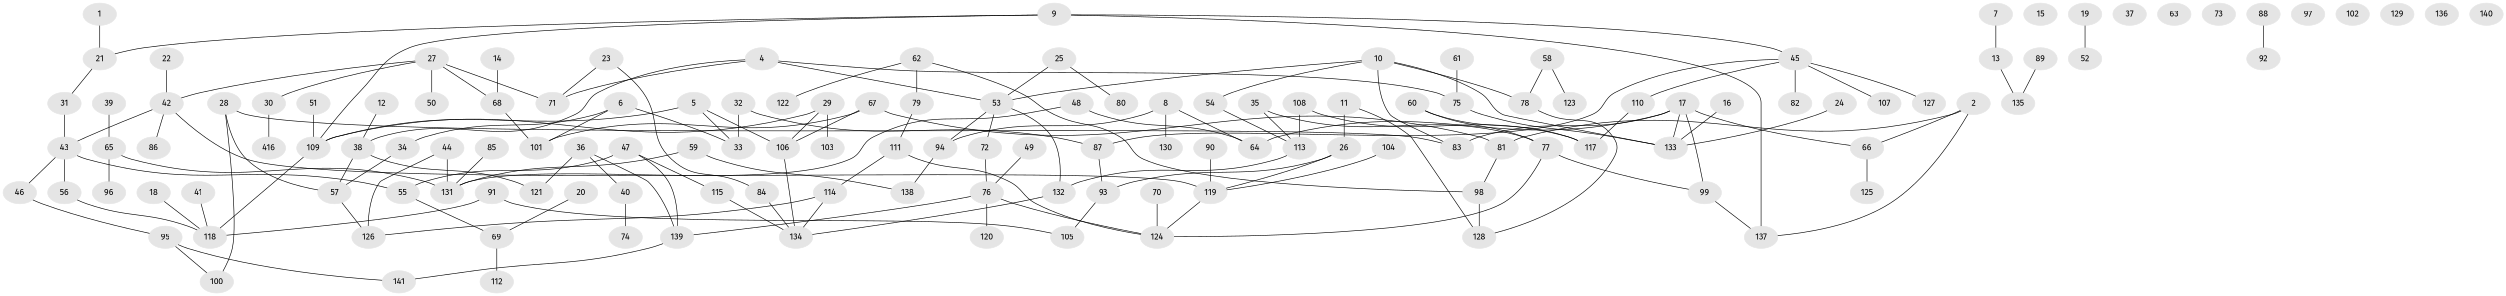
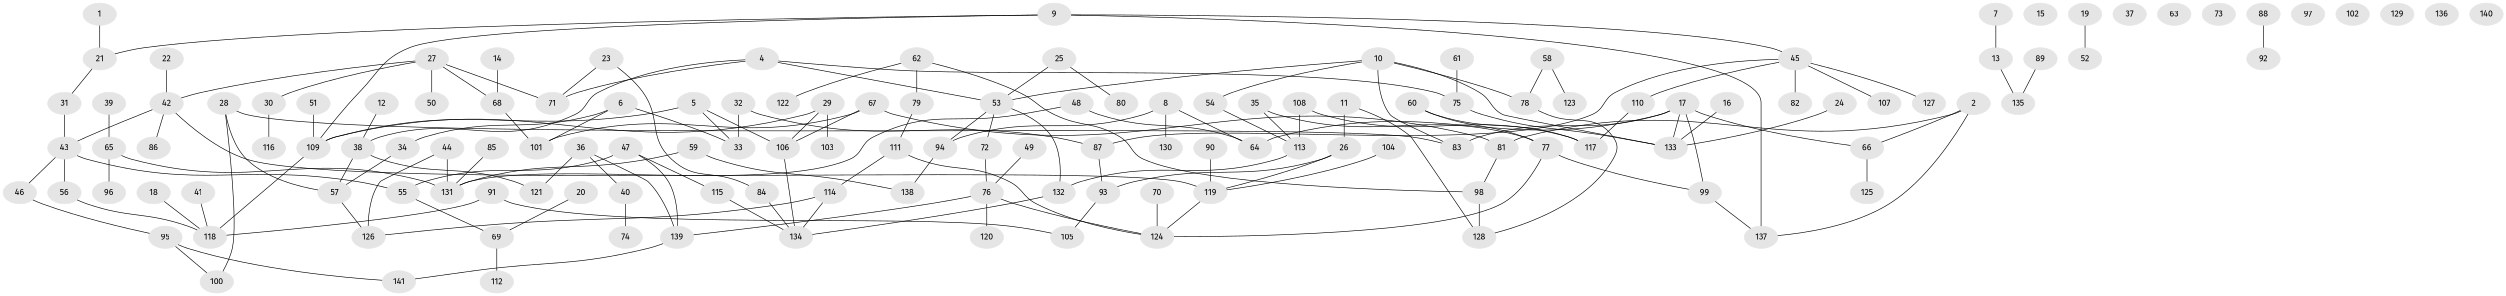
node "416": label "416" -> "116"
